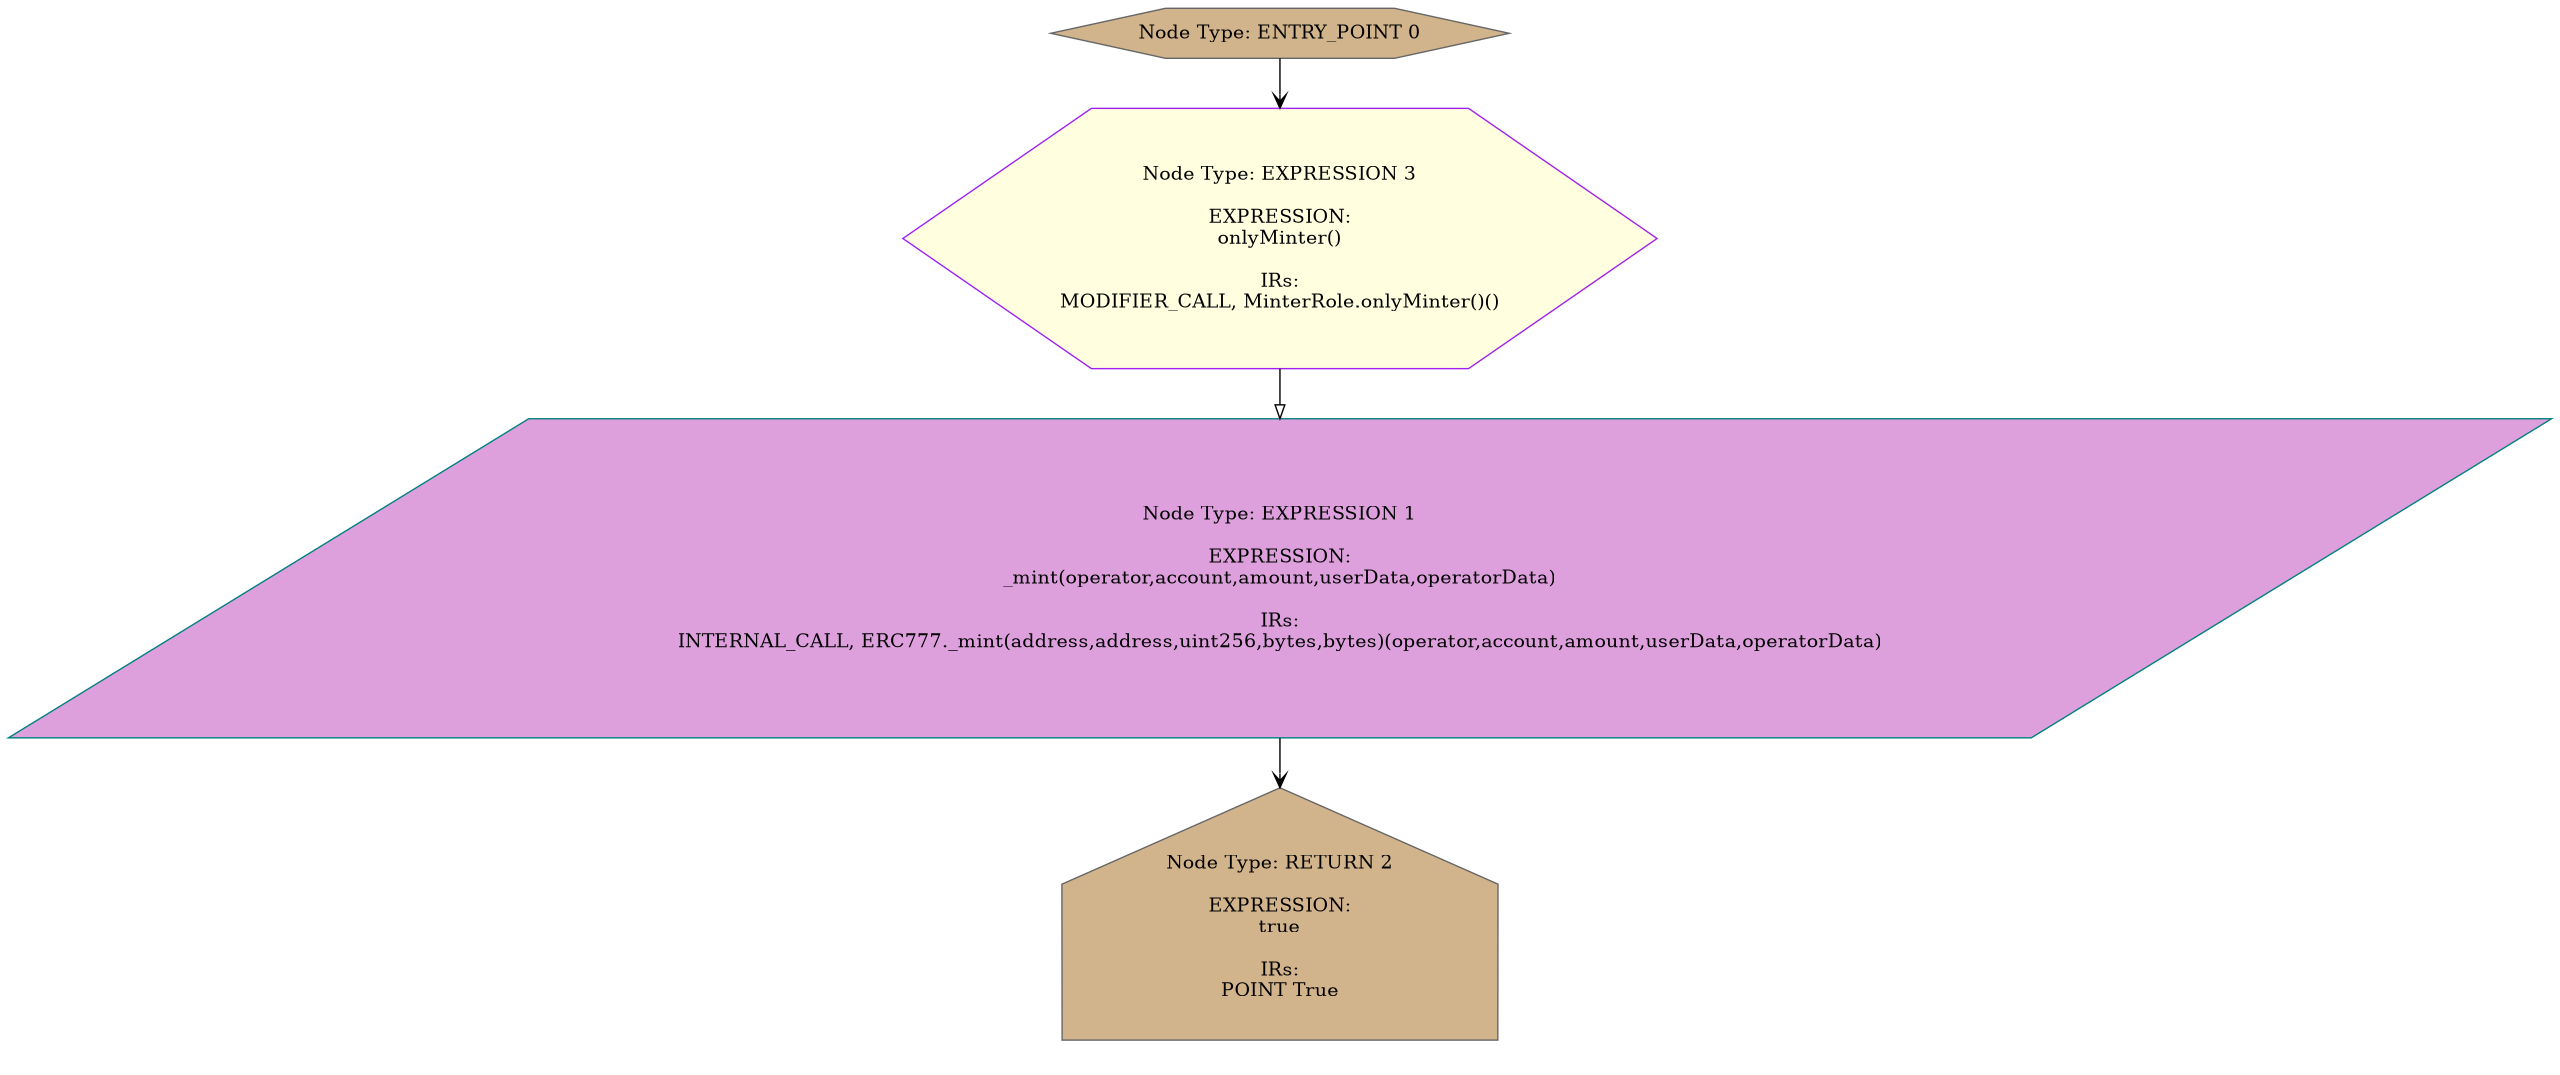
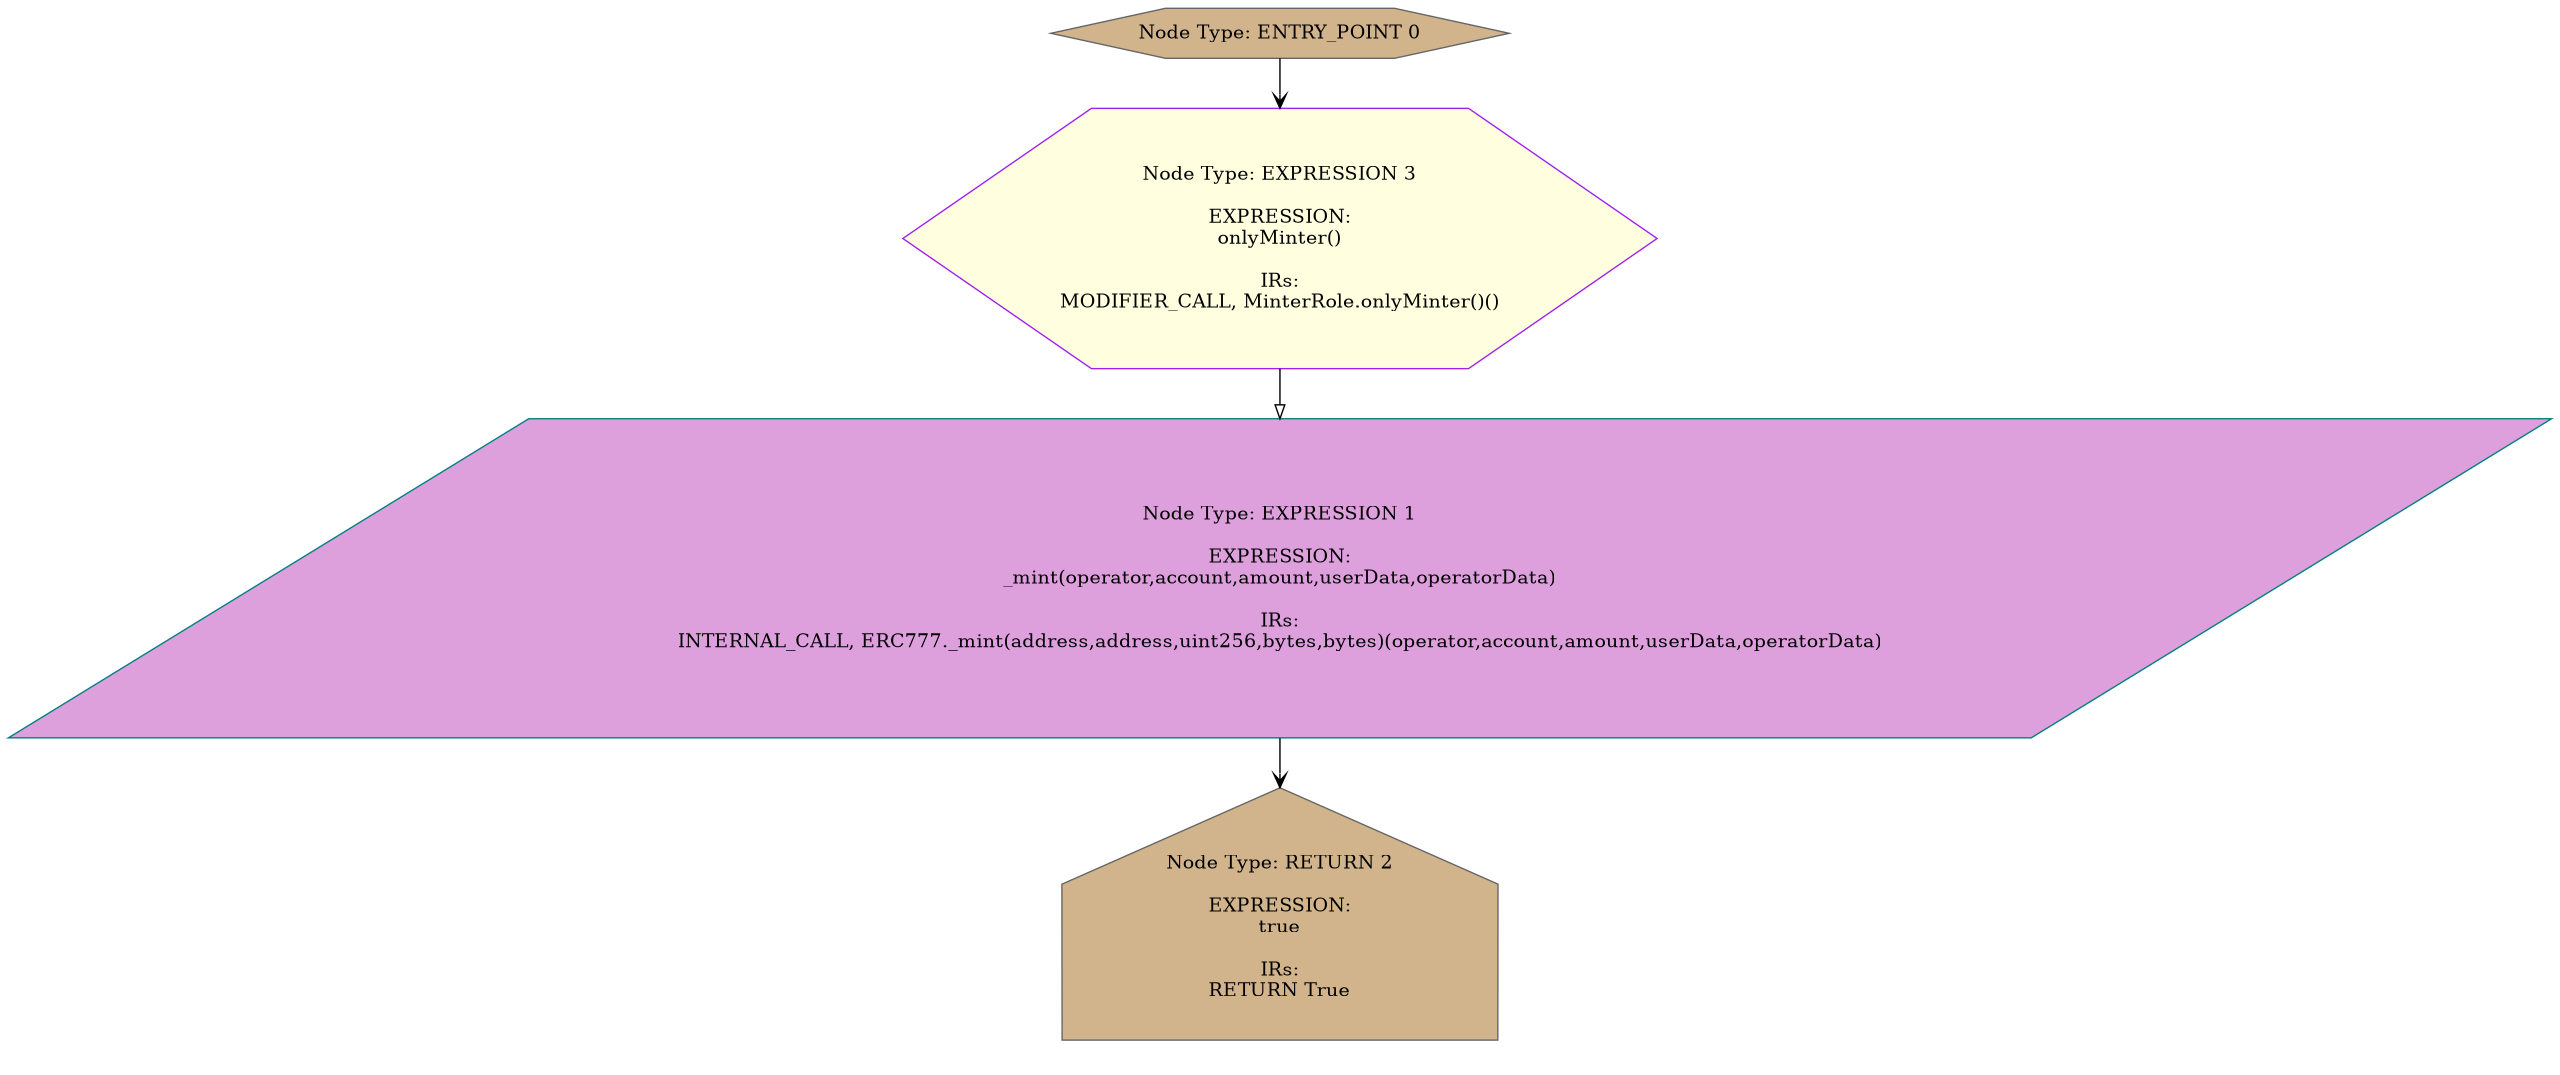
node "Node Type: RETURN 2 EXPRESSION: true IRs: POINT True": label "Node Type: RETURN 2 EXPRESSION: true IRs: POINT True" -> "Node Type: RETURN 2 EXPRESSION: true IRs: RETURN True"
